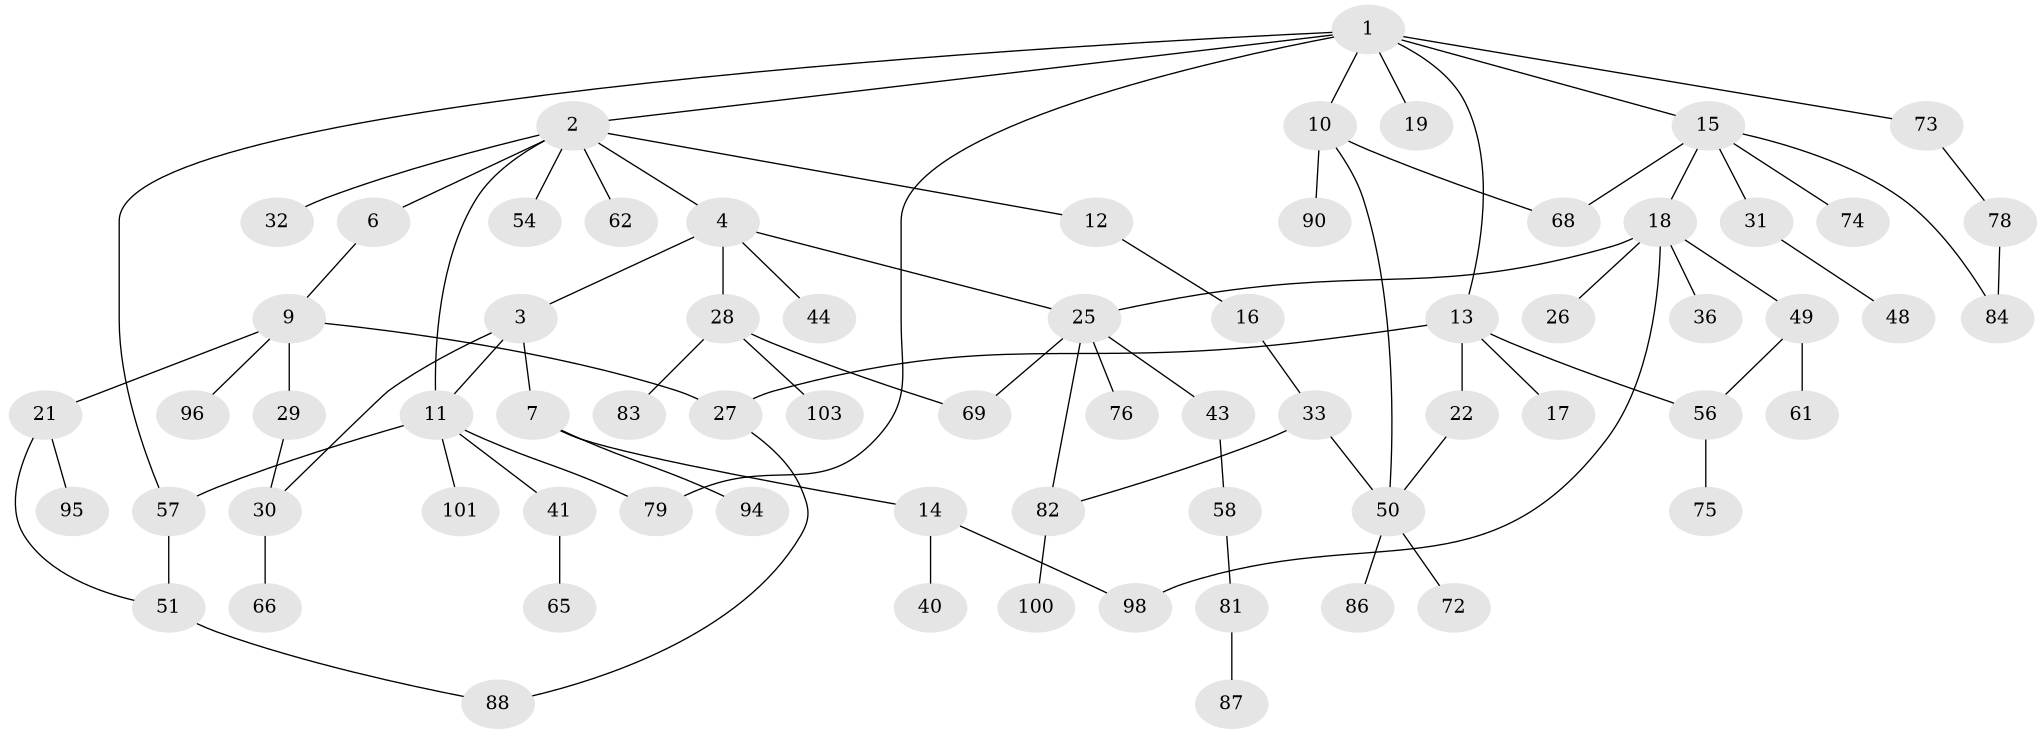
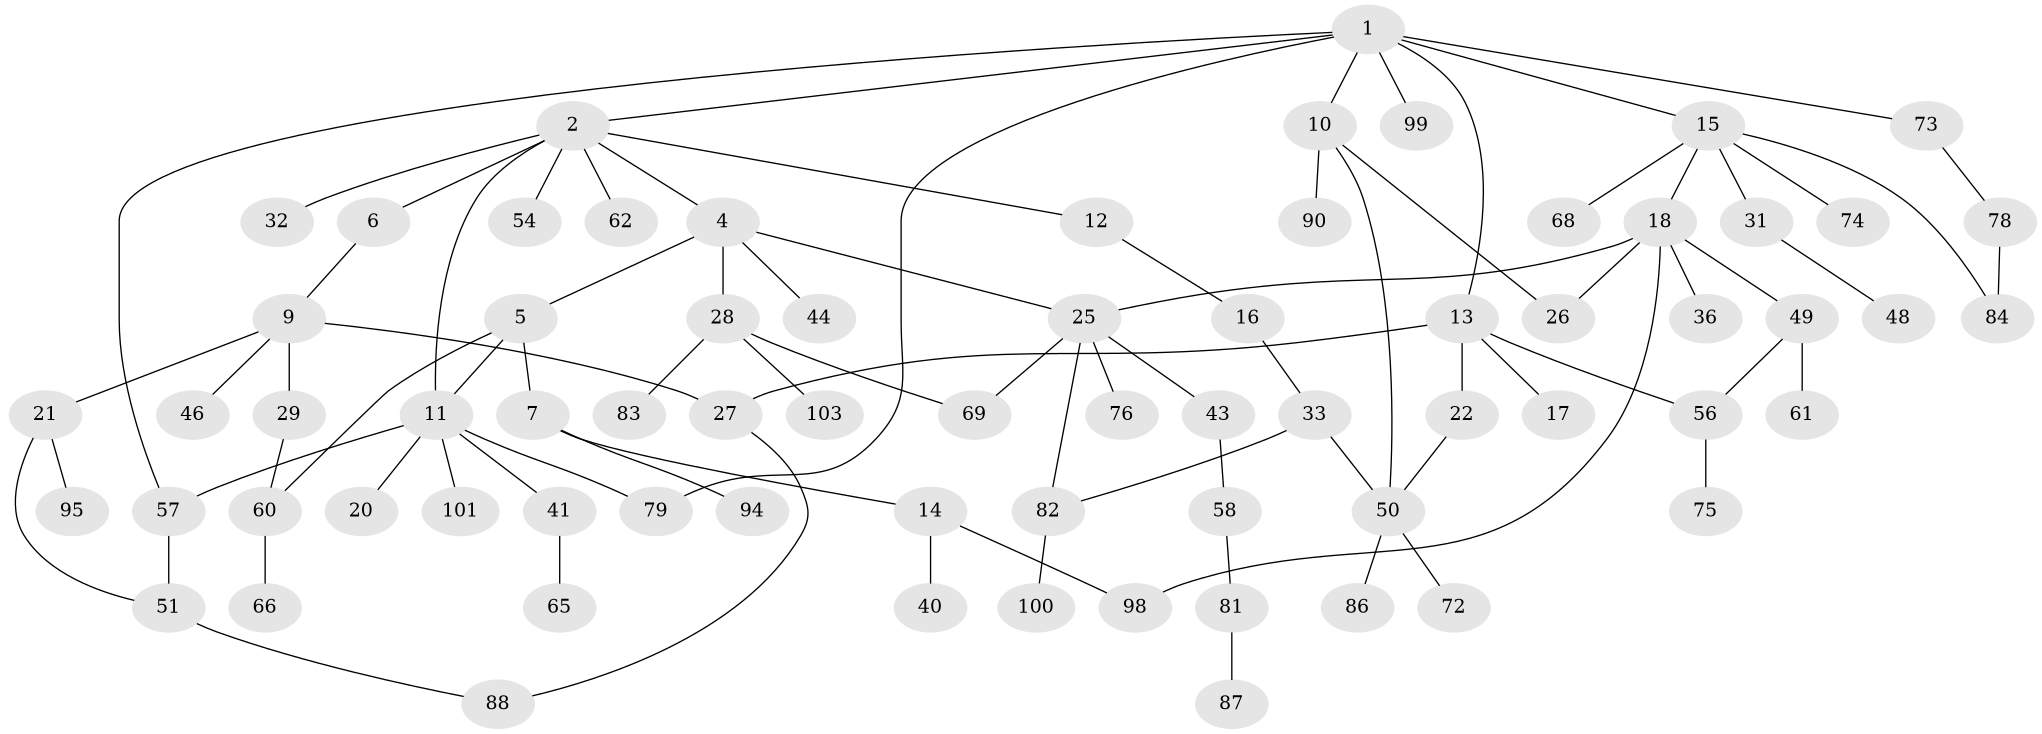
node "19": label "19" -> "99"
edge "10" -- "68": now "10" -- "26"
node "3": label "3" -> "5"
node "96": label "96" -> "46"
node "30": label "30" -> "60"
node "20": added
